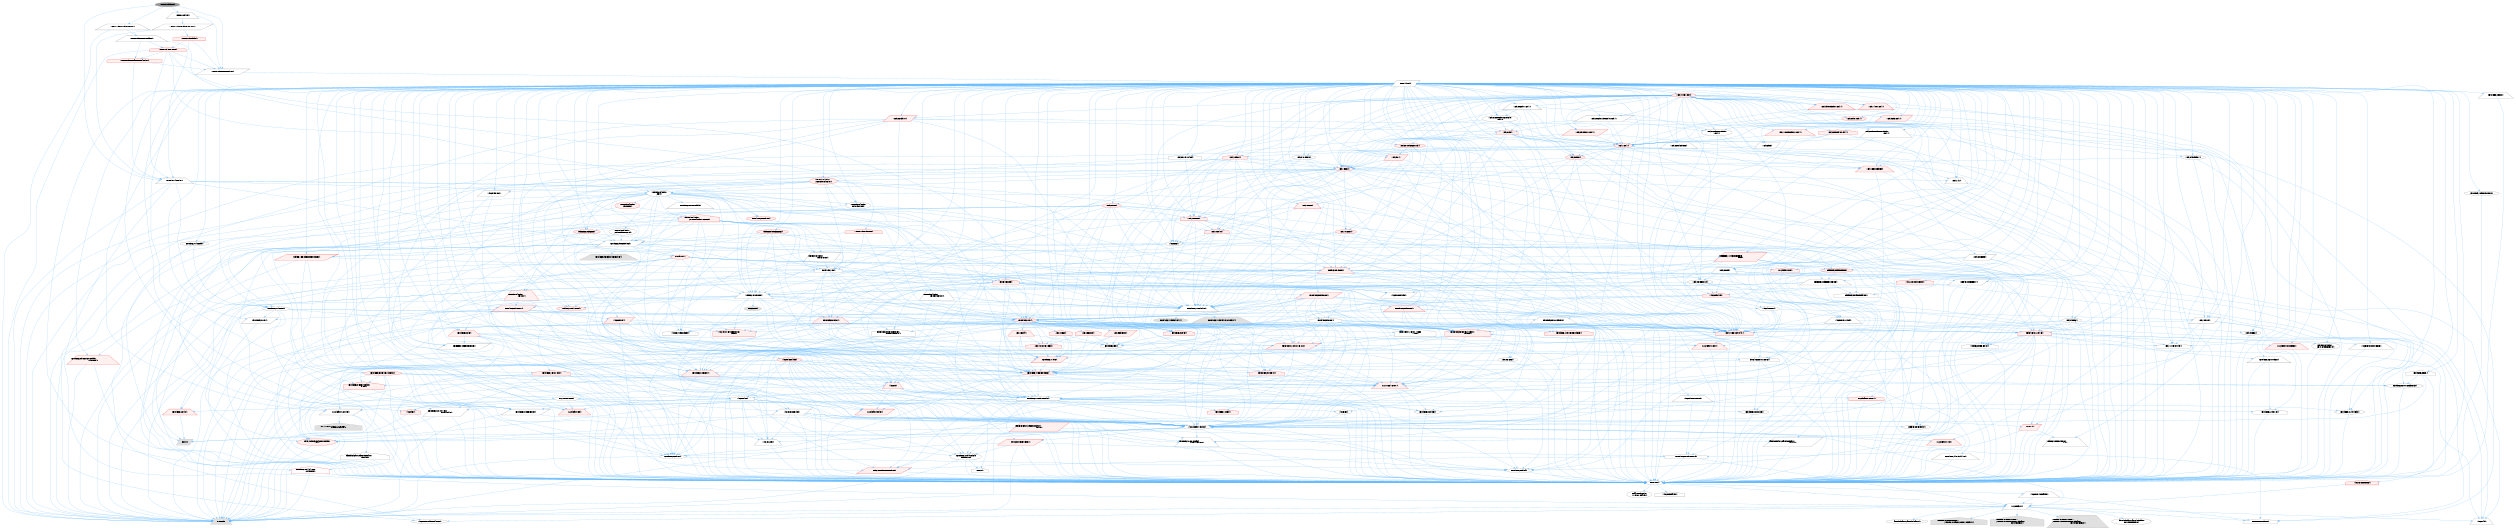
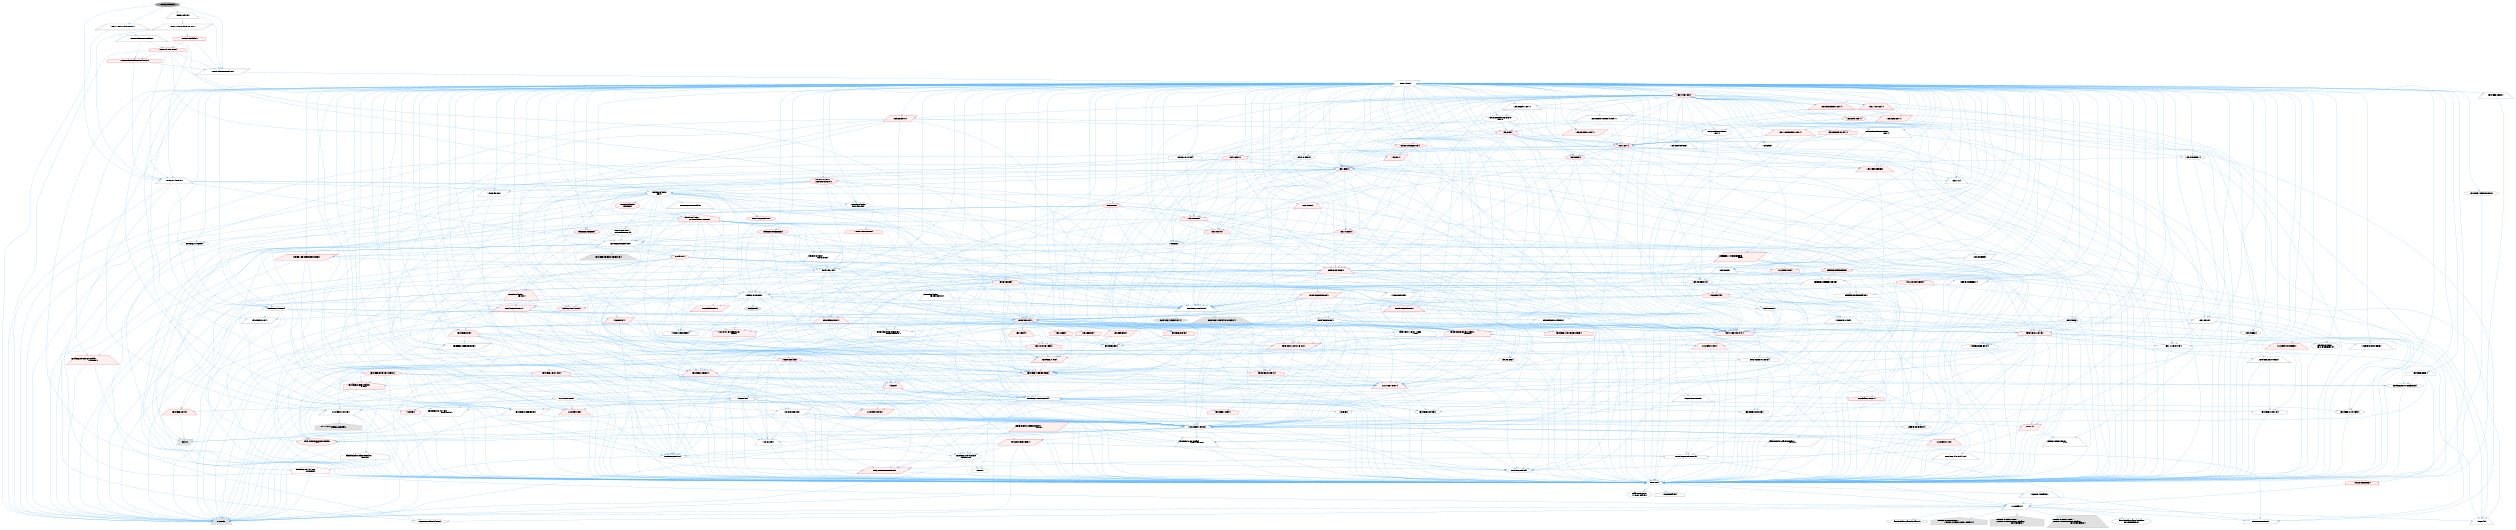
edge "Math/Vector.h" -> "Delegates/DelegateBase.h": now "Math/Vector.h" -> "Logging/LogMacros.h"
node "HAL/CriticalSection.h": added
